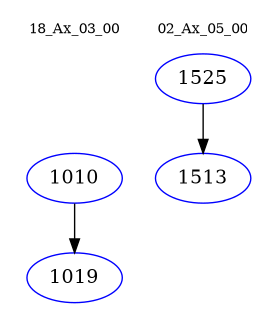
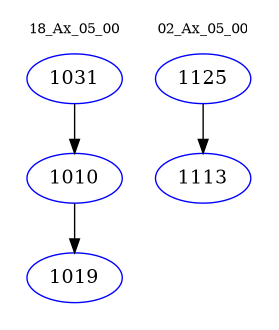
cluster "18_Ax_03_00": label "18_Ax_03_00" -> "18_Ax_05_00"
node "1031": added
node "1525": label "1525" -> "1125"
node "1513": label "1513" -> "1113"
